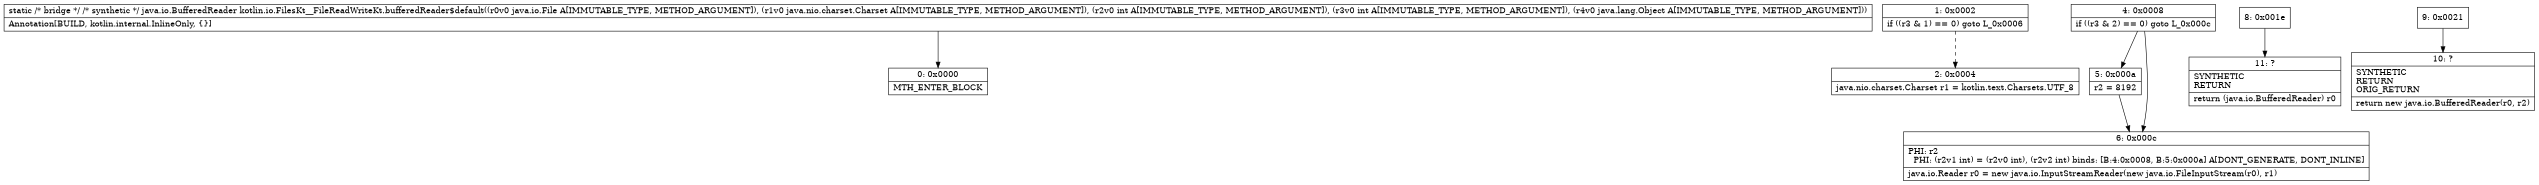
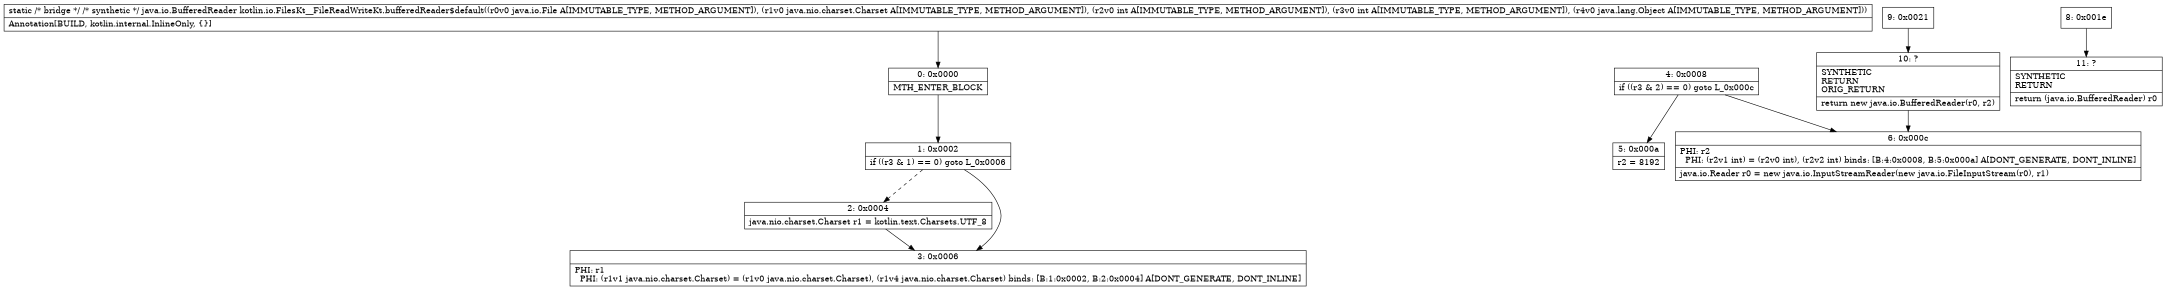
edge "5: 0x000a" -> "6: 0x000c": now "10: ?" -> "6: 0x000c"
edge "0: 0x0000" -> "1: 0x0002": added
node "3: 0x0006": added
